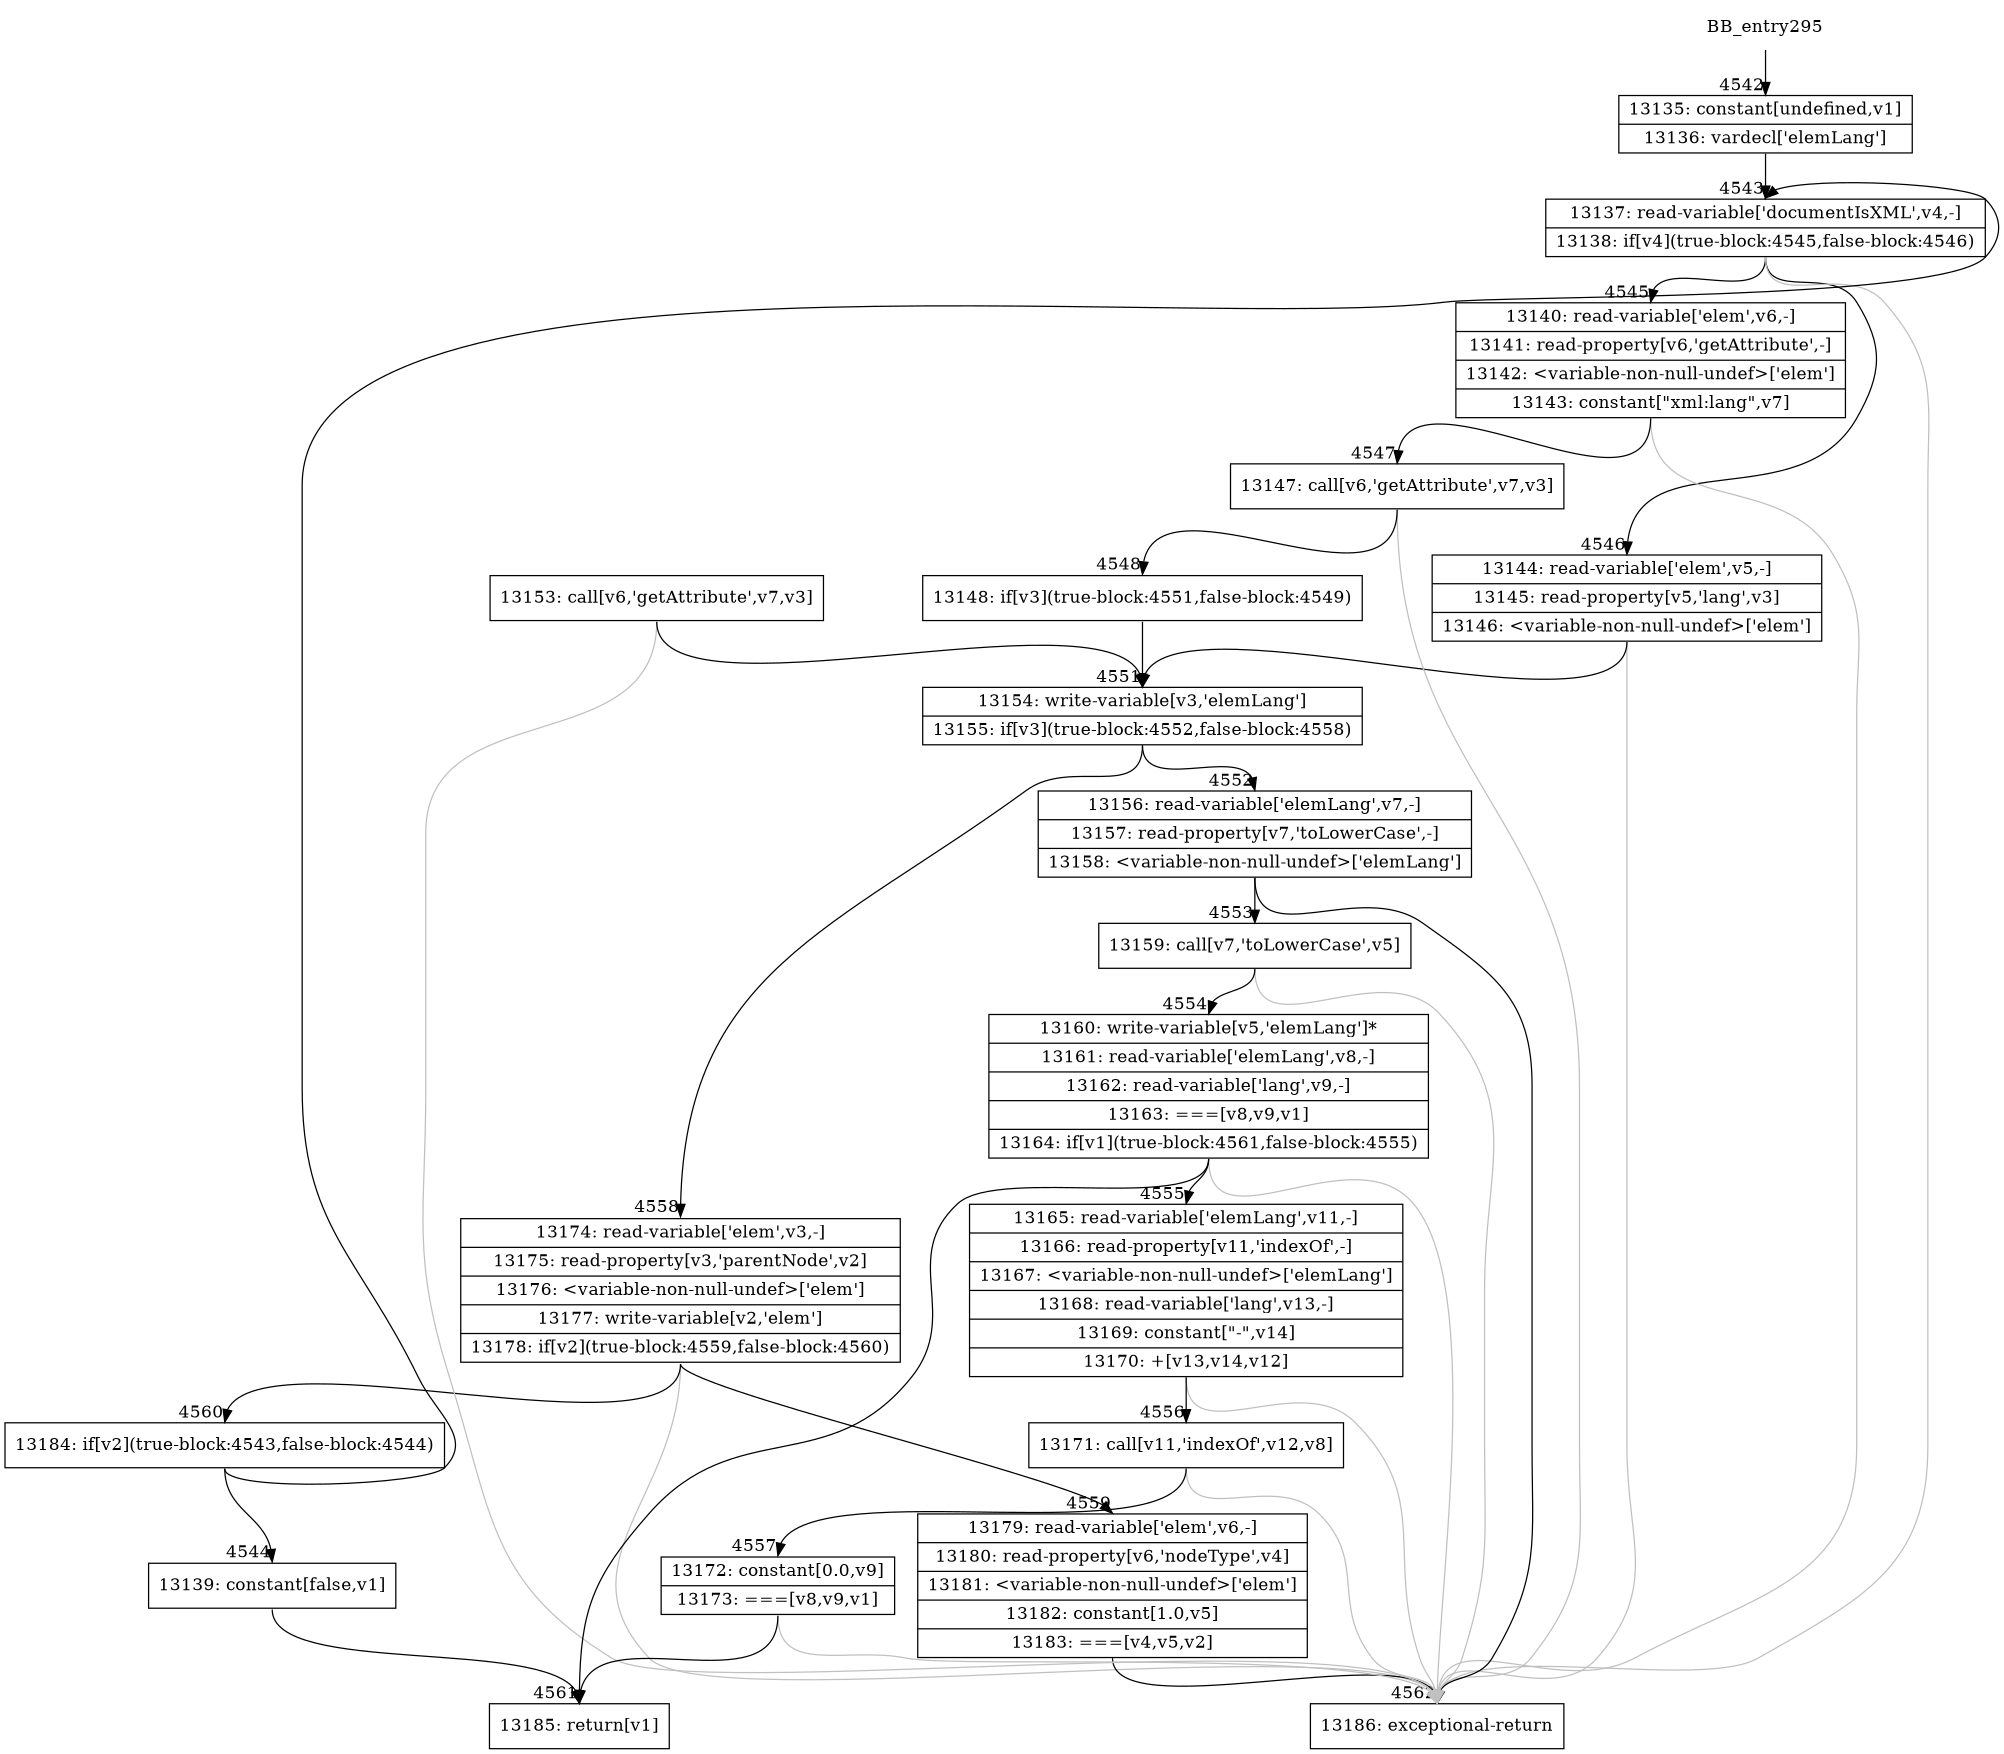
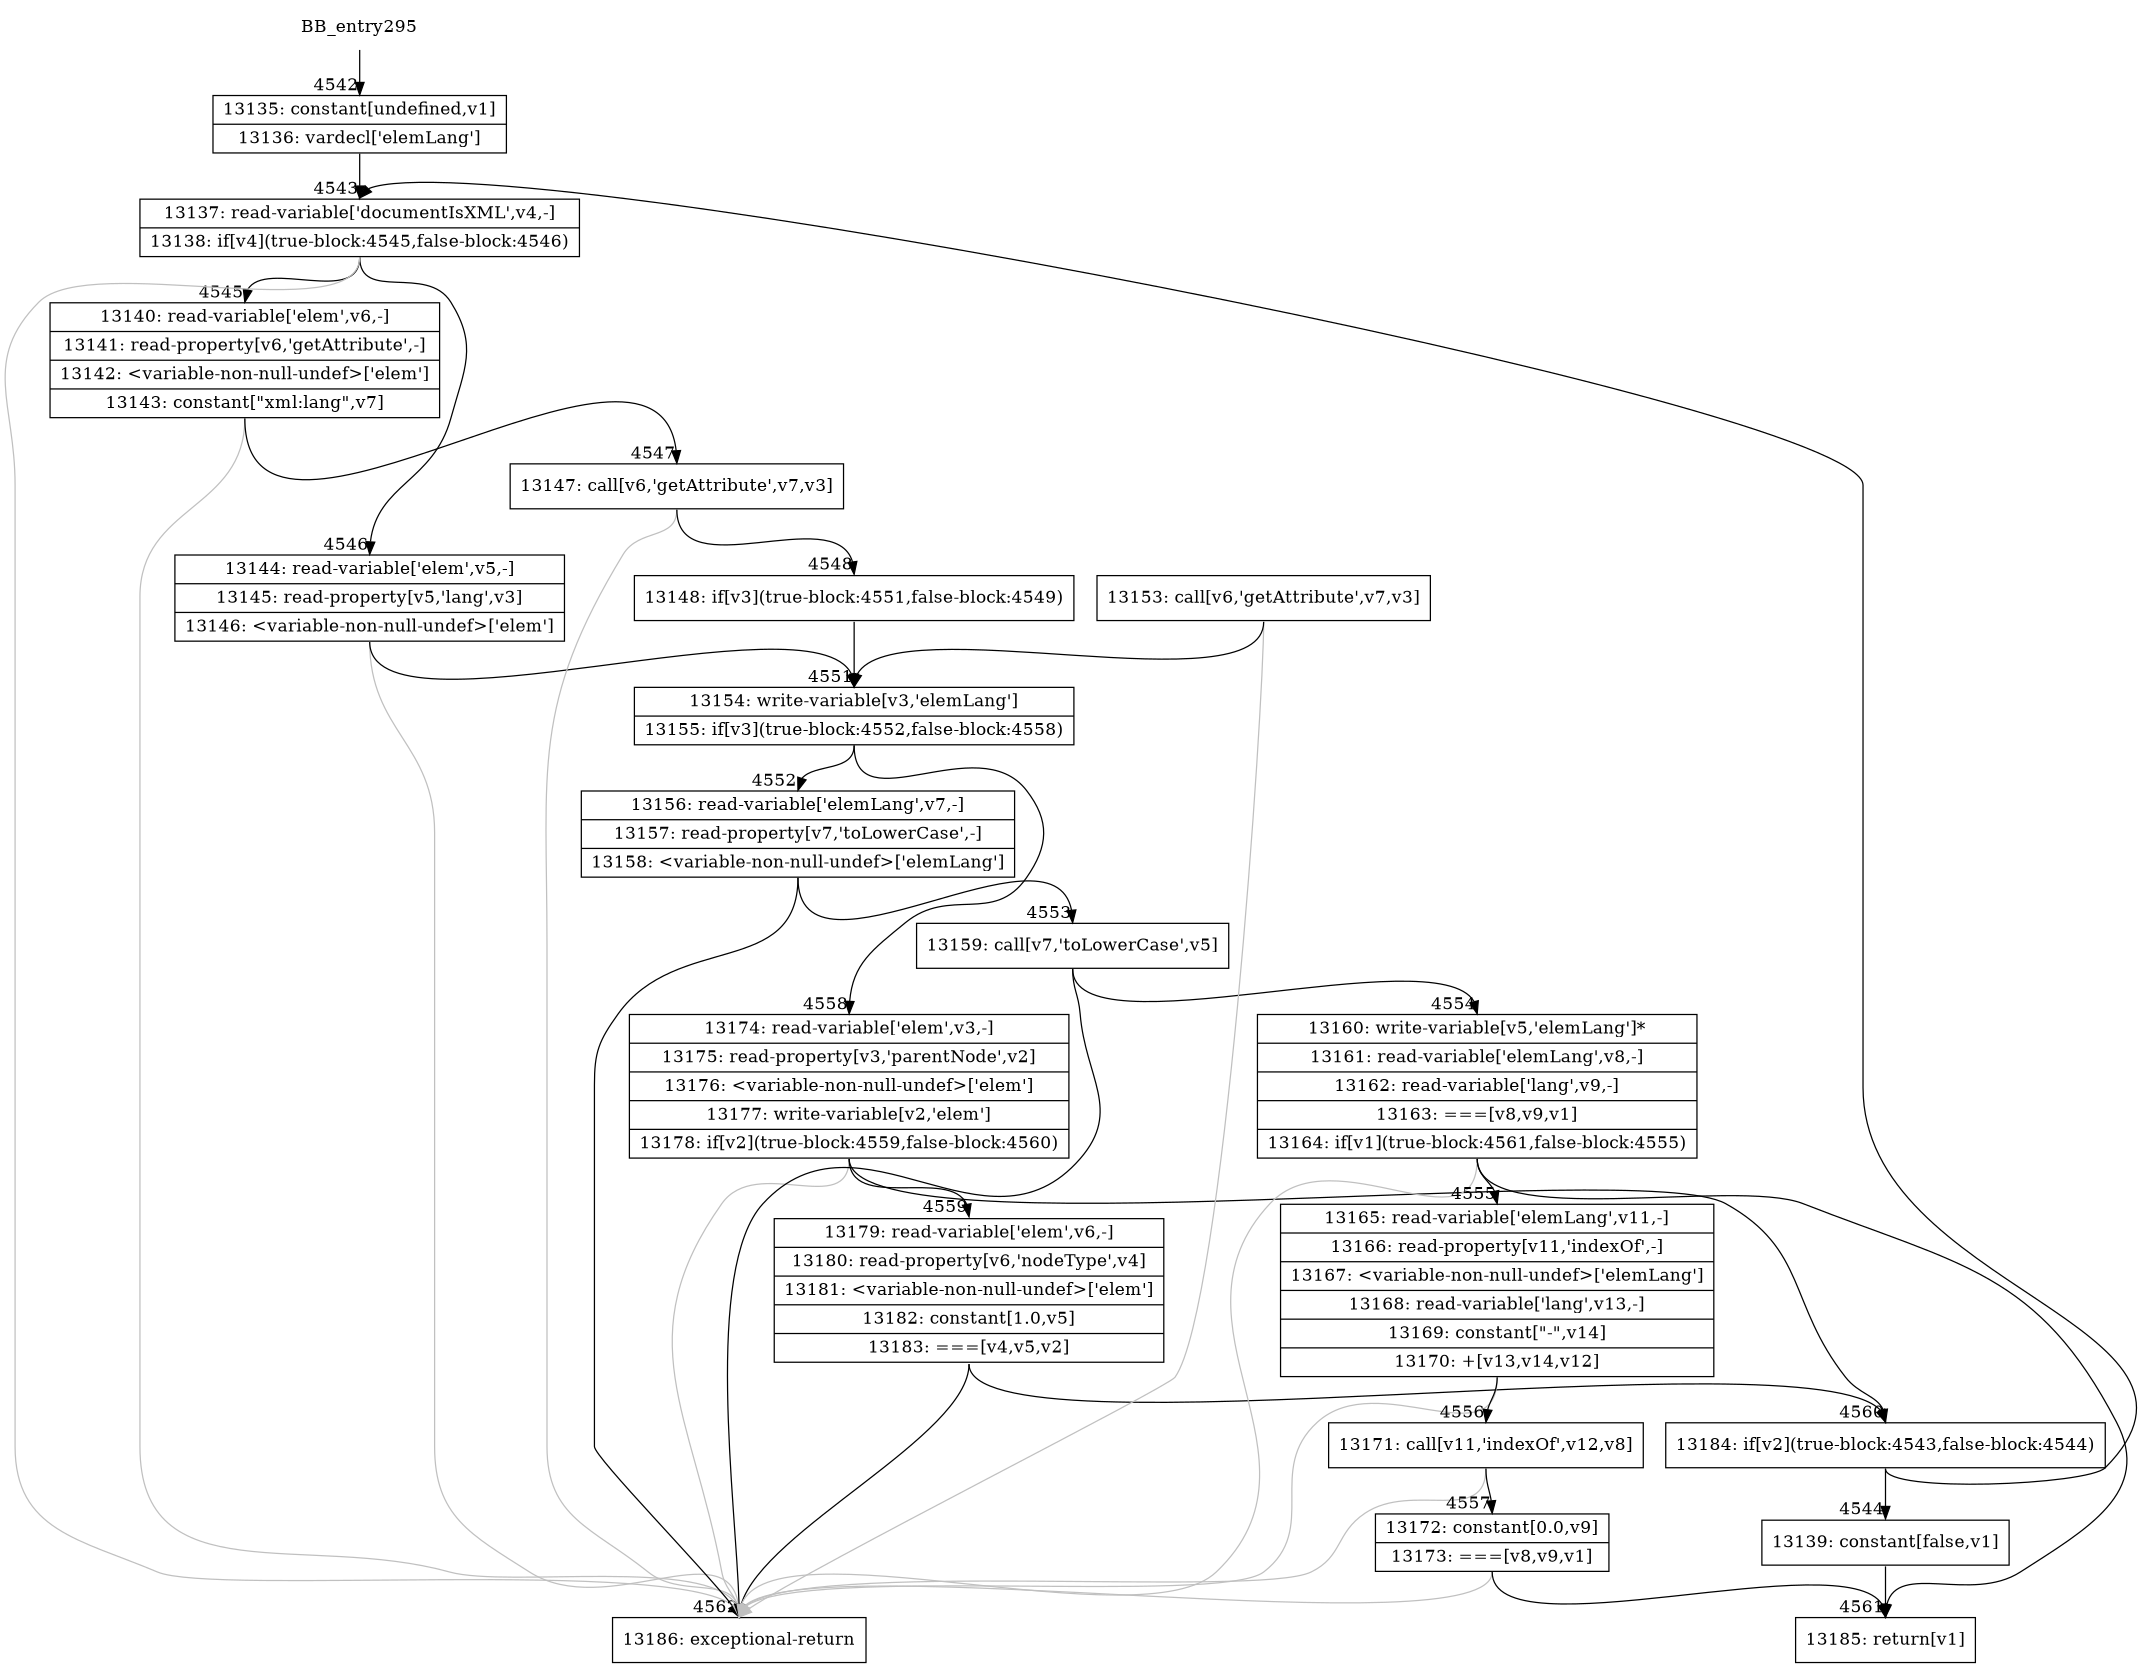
edge "13159: call[v7,'toLowerCase',v5]" -> "13186: exceptional-return": color gray -> black
edge "13179: read-variable['elem',v6,-]" -> "13184: if[v2](true-block:4543,false-block:4544)": added
